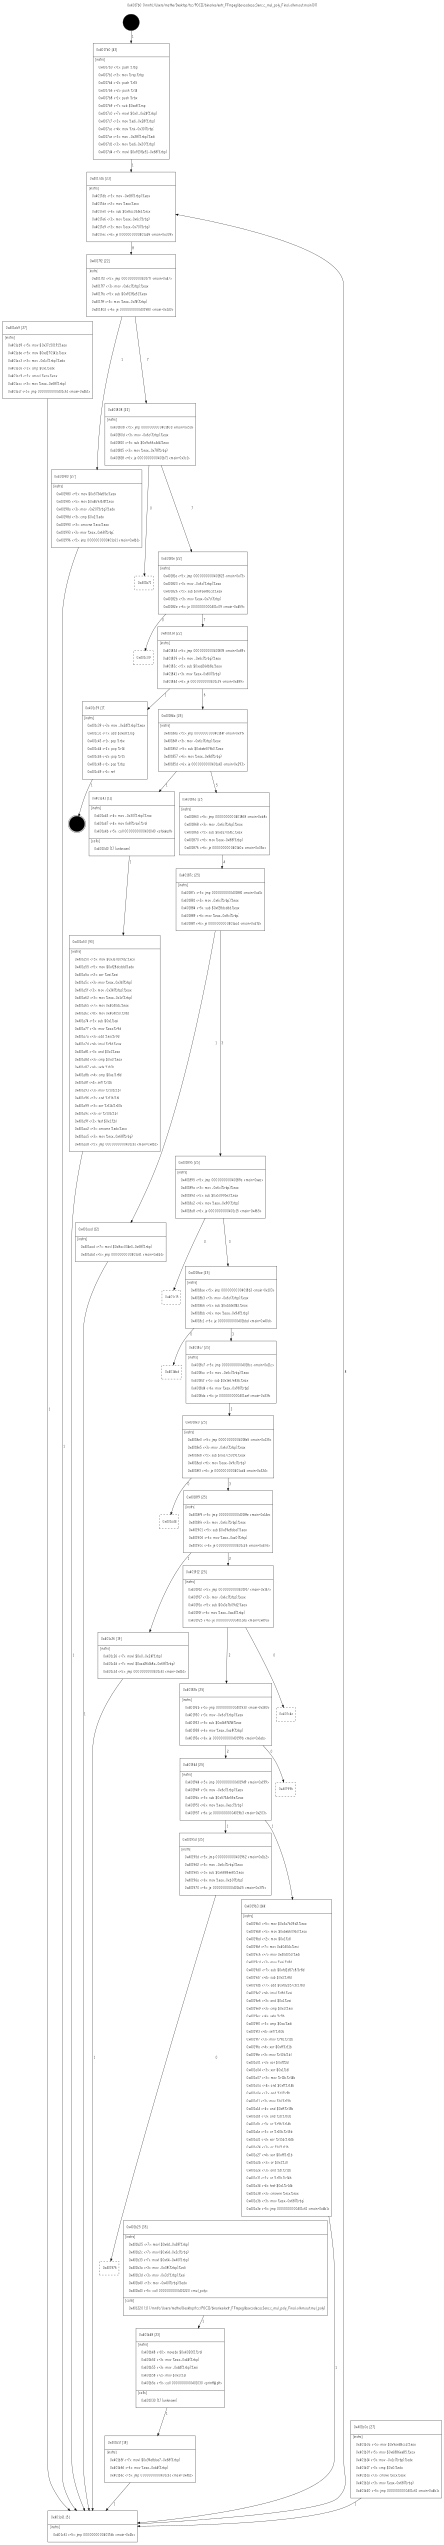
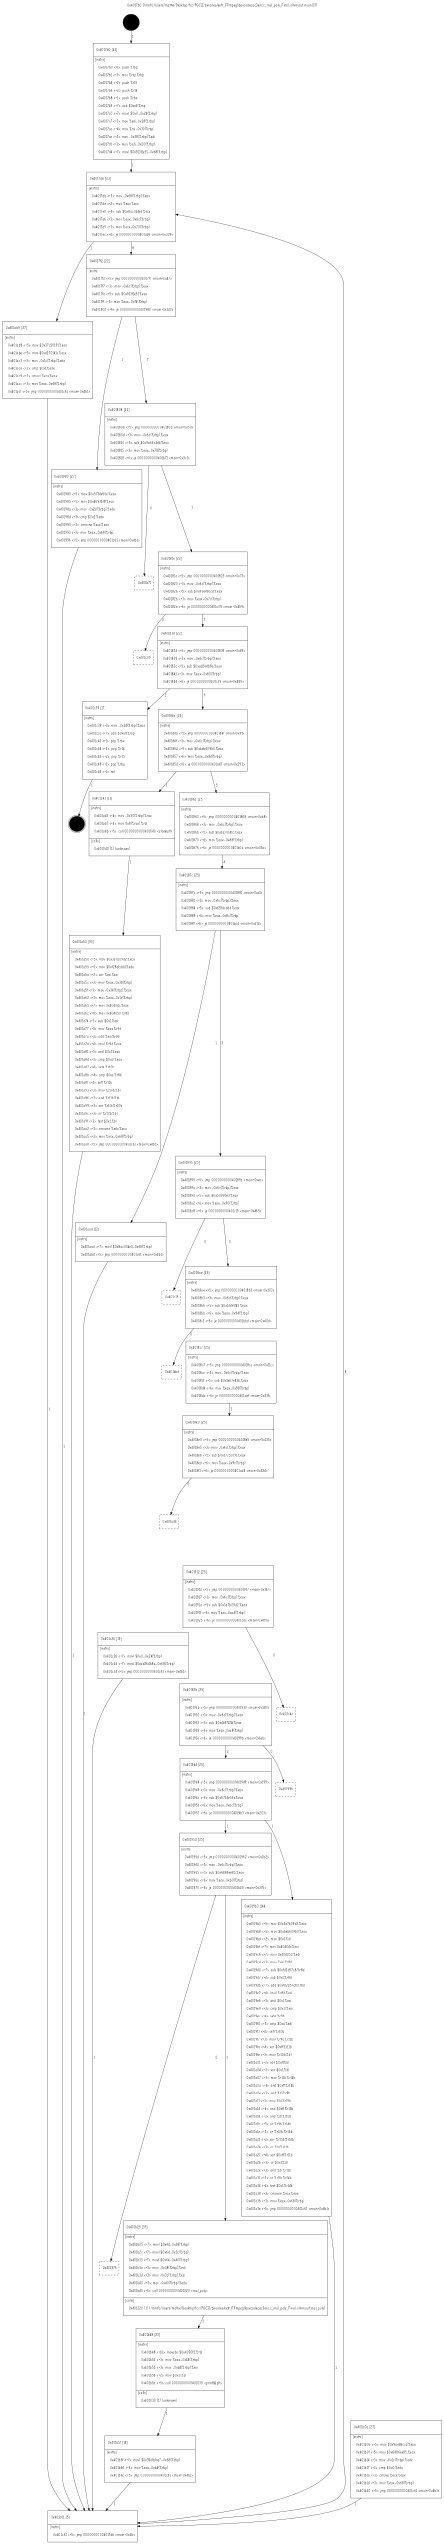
edge "0x4017db [23]" -> "0x401ab9 [27]": added, label "1"
edge "0x4018ae [25]" -> "0x4018c7 [25]": removed, label "3"
node "0x4018f9 [25]": removed
edge "0x401912 [25]" -> "0x40192b [25]": removed, label "2"
edge "0x40195d [25]" -> "0x401b25 [35]": added, label "1"
